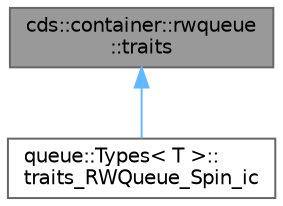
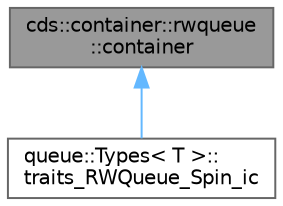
node "cds::container::rwqueue ::traits": label "cds::container::rwqueue ::traits" -> "cds::container::rwqueue ::container"
